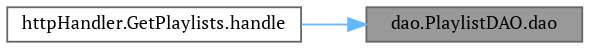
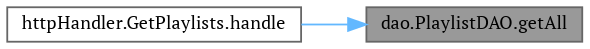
node "dao.PlaylistDAO.dao": label "dao.PlaylistDAO.dao" -> "dao.PlaylistDAO.getAll"
